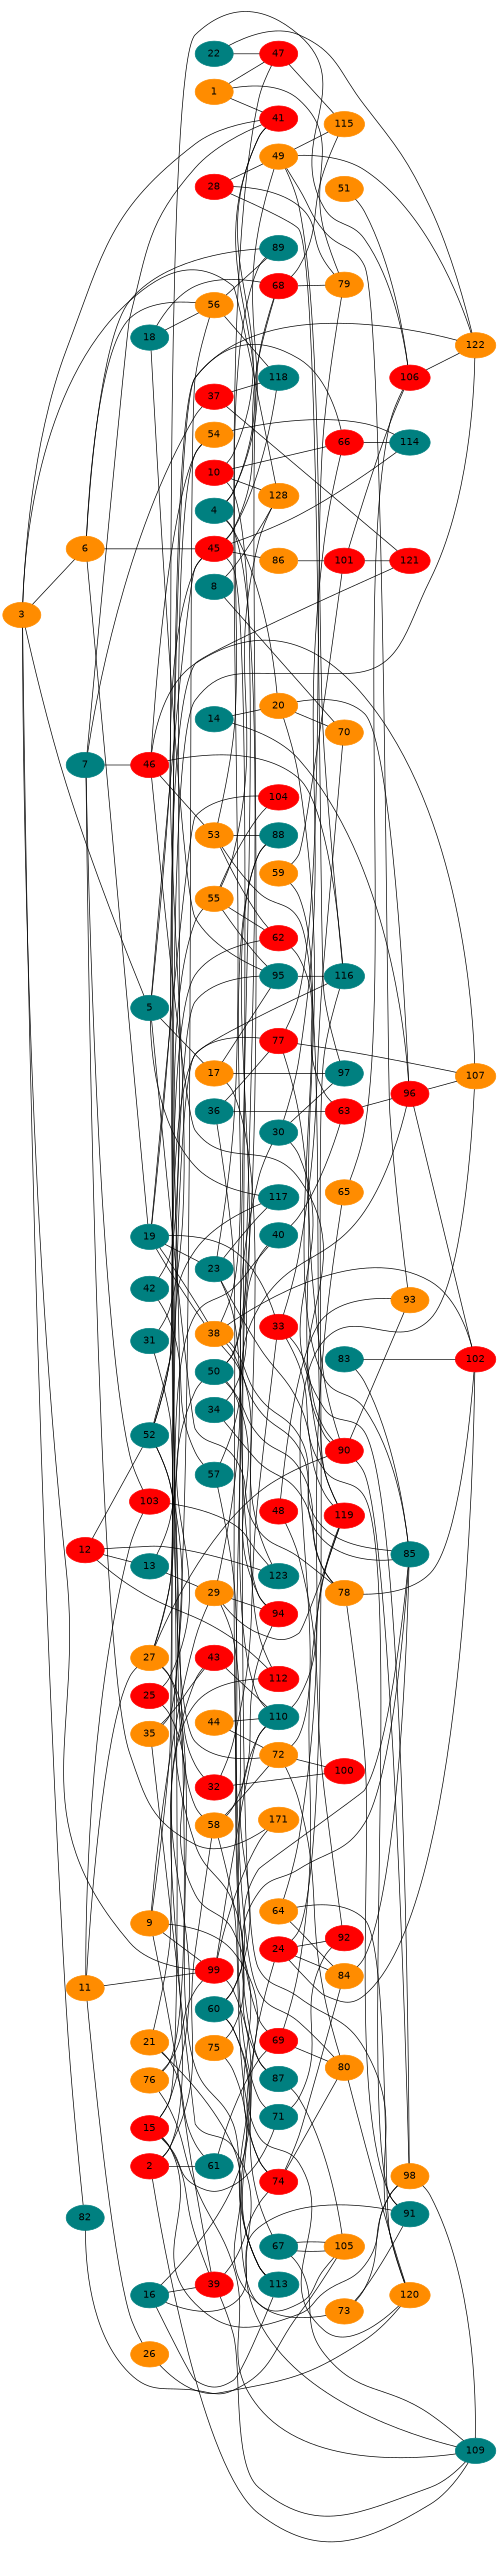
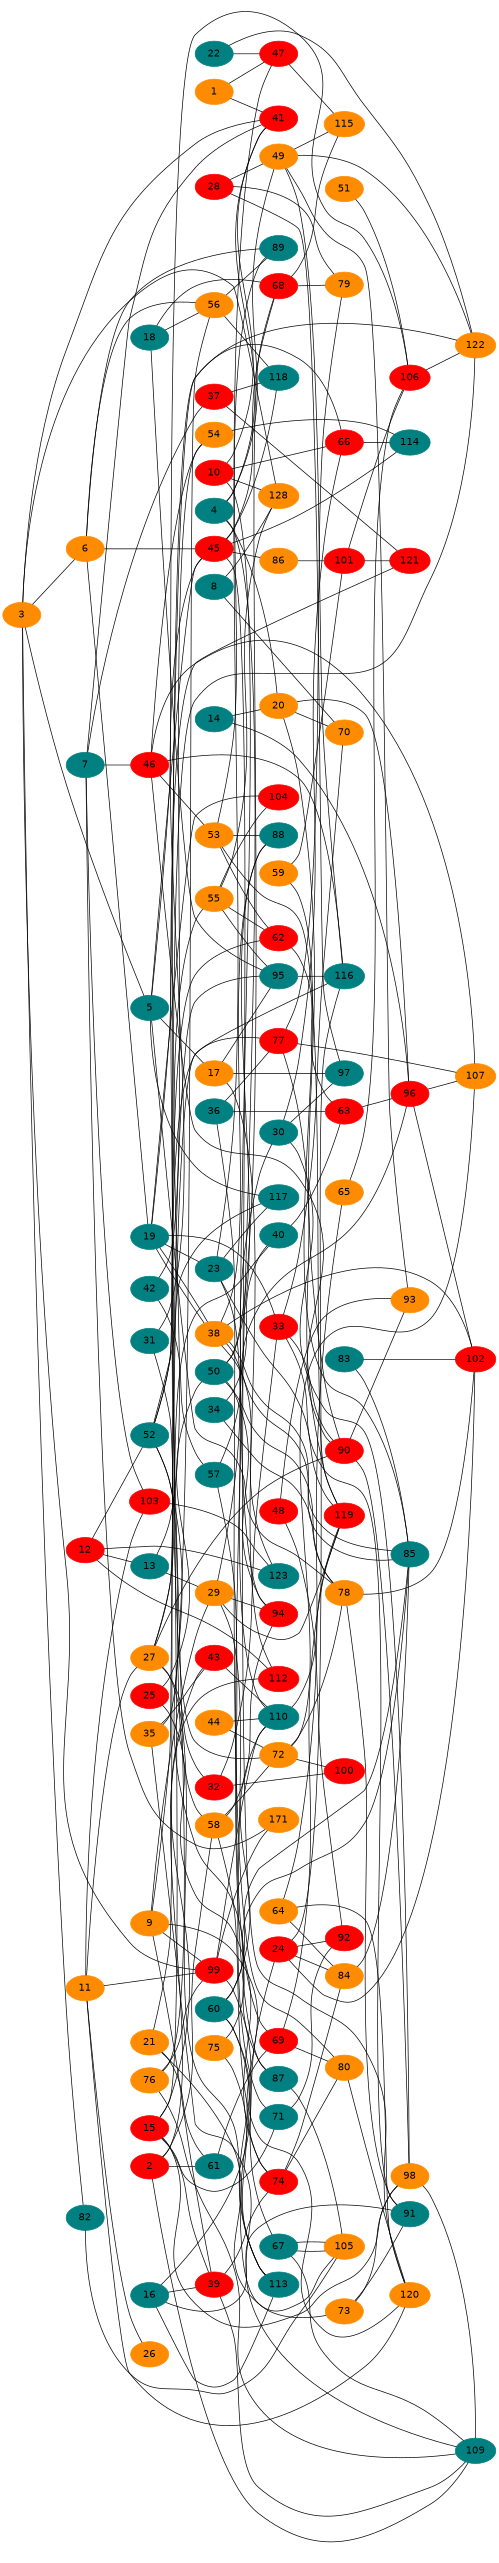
edge "1" -- "79": removed
edge "72" -- "80": now "72" -- "78"
edge "120" -- "26": now "120" -- "11"
